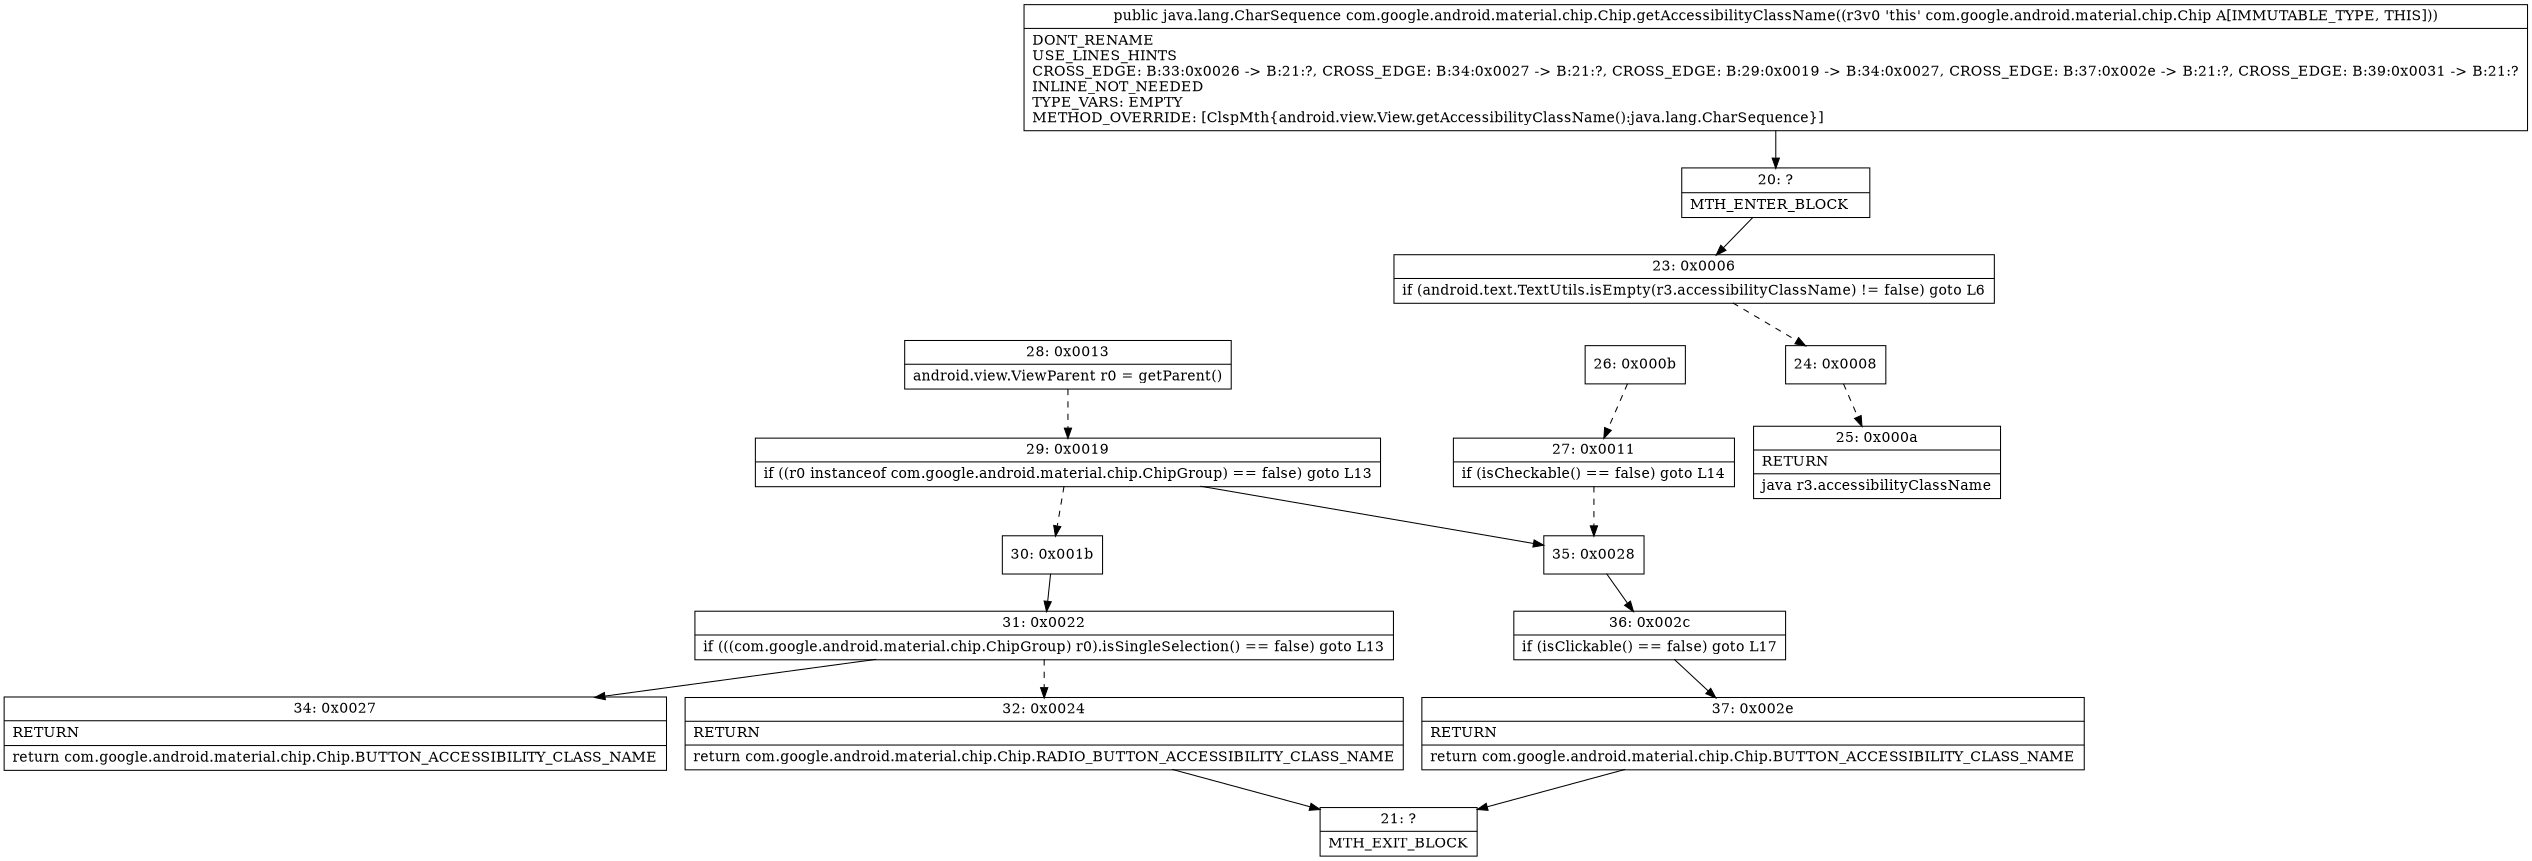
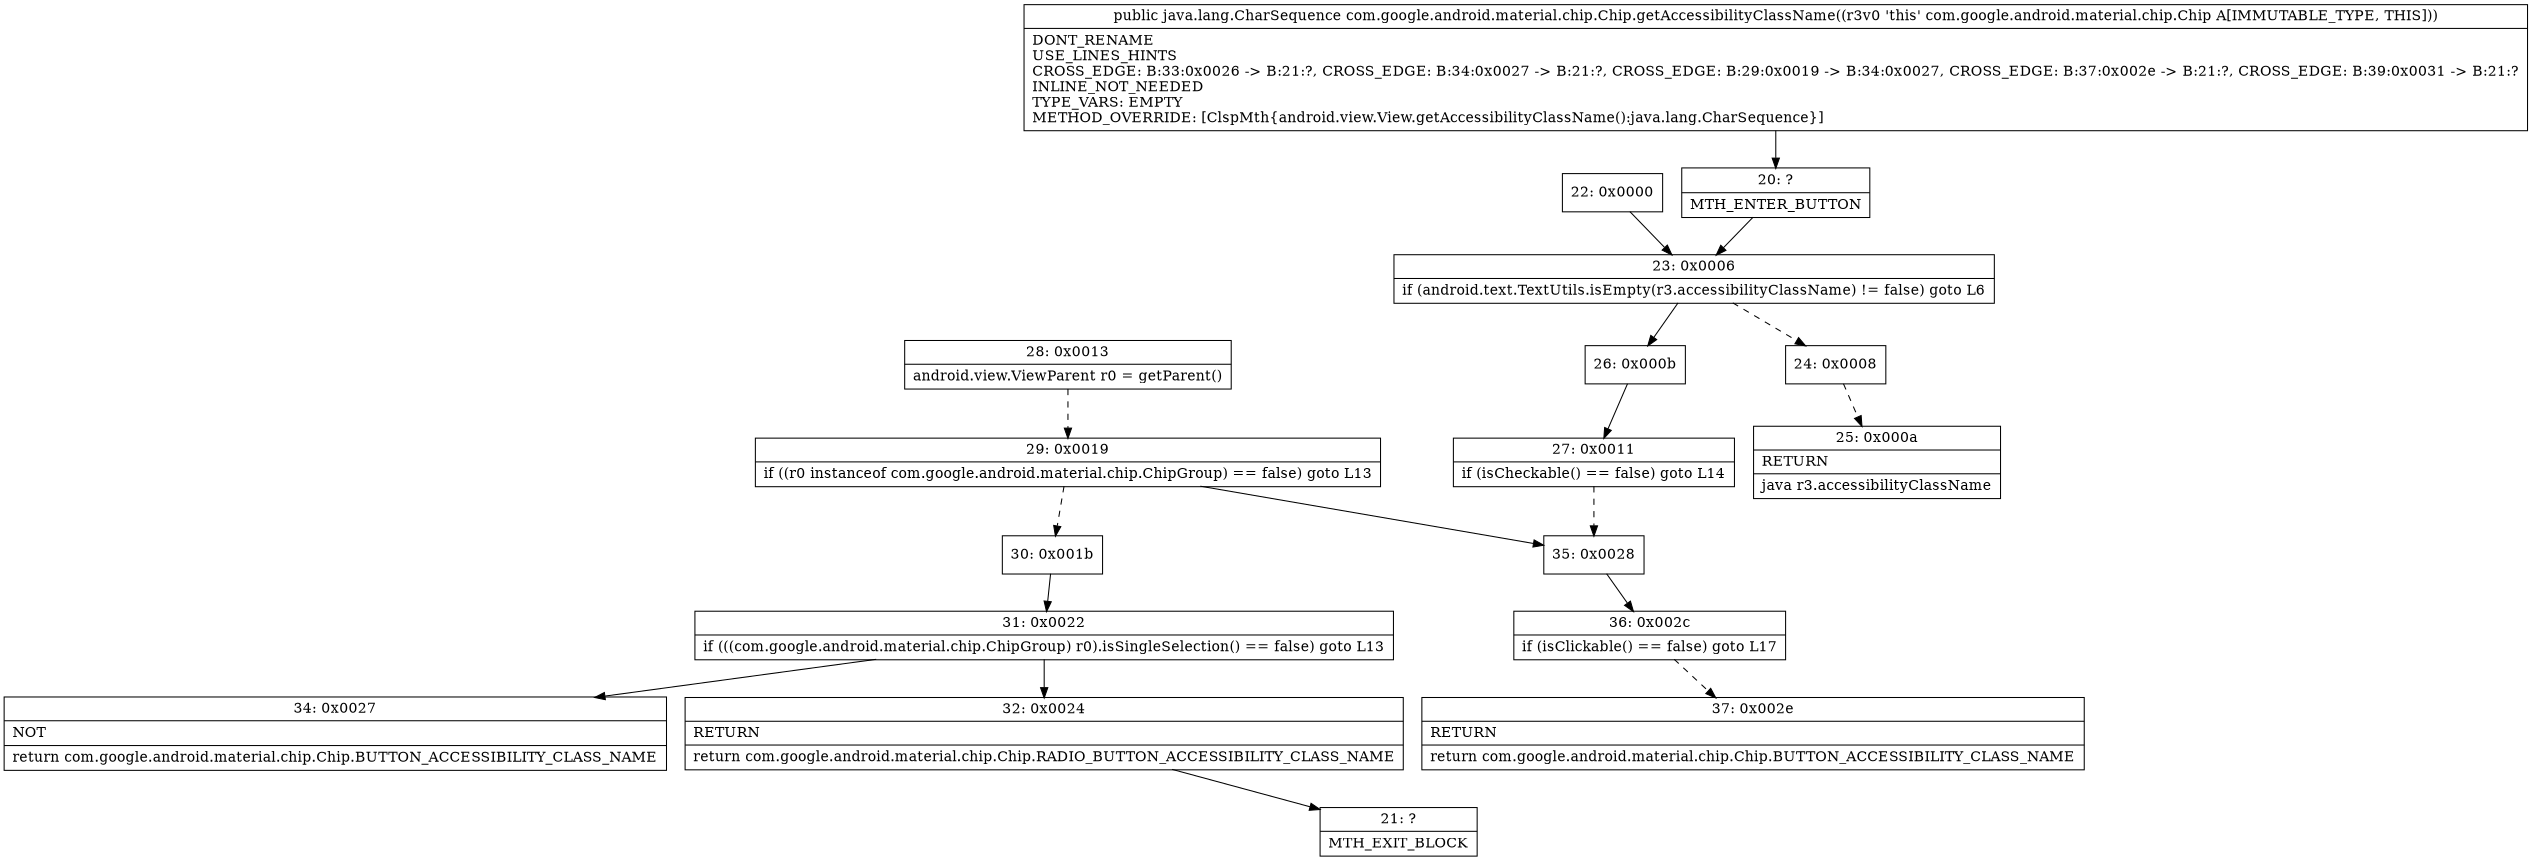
node "22: 0x0000": added
node "20: ?": text "MTH_ENTER_BLOCK" -> "MTH_ENTER_BUTTON"
edge "23: 0x0006" -> "26: 0x000b": added
edge "26: 0x000b" -> "27: 0x0011": style dashed -> solid
edge "31: 0x0022" -> "32: 0x0024": style dashed -> solid
edge "36: 0x002c" -> "37: 0x002e": style solid -> dashed
node "34: 0x0027": text "RETURN" -> "NOT"
edge "37: 0x002e" -> "21: ?": removed
